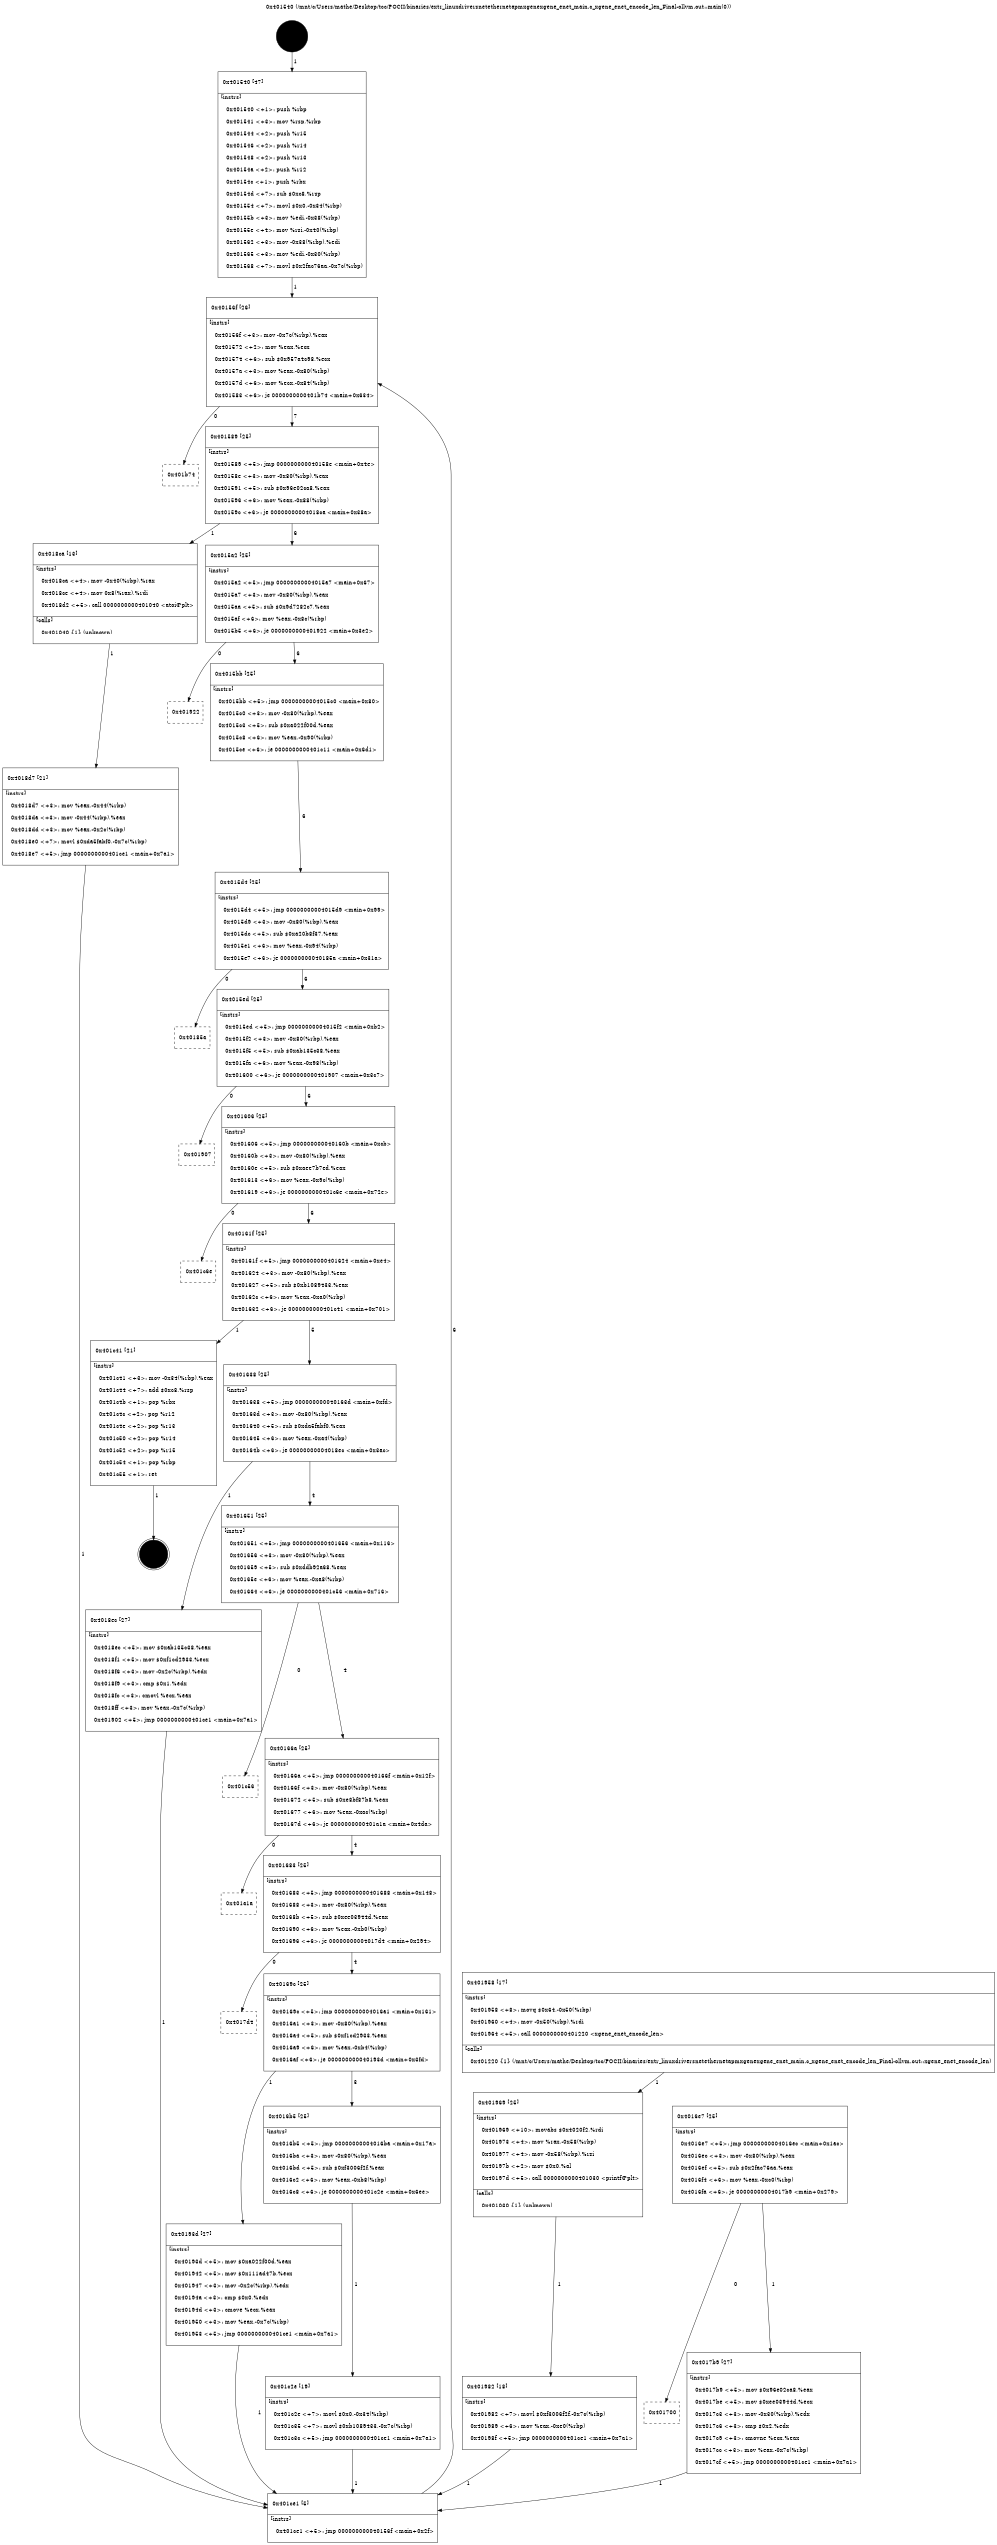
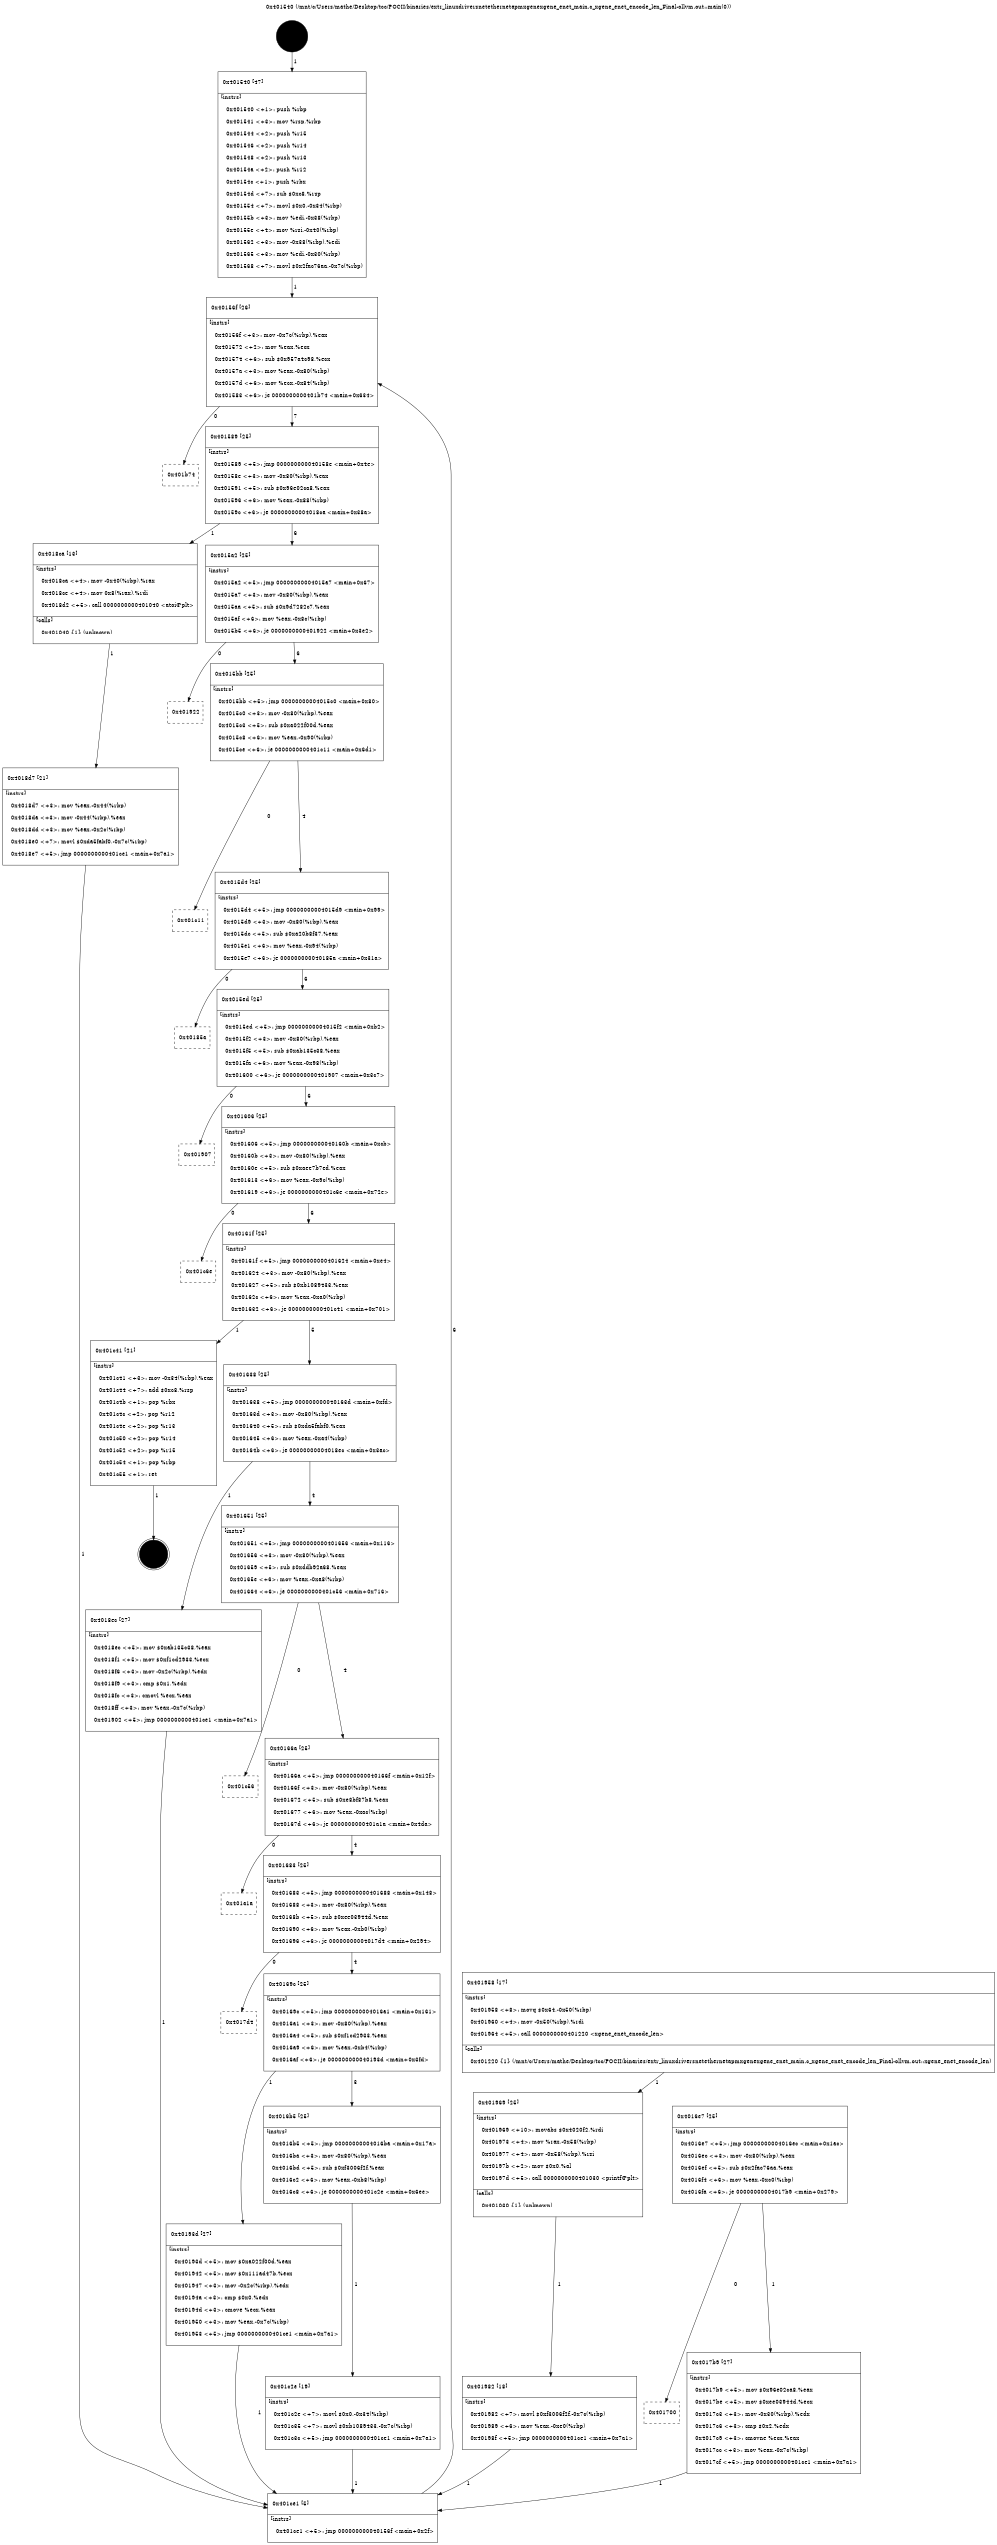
edge "0x4015bb [25]" -> "0x4015d4 [25]": label " 6" -> " 4"
node "0x401c11": added
